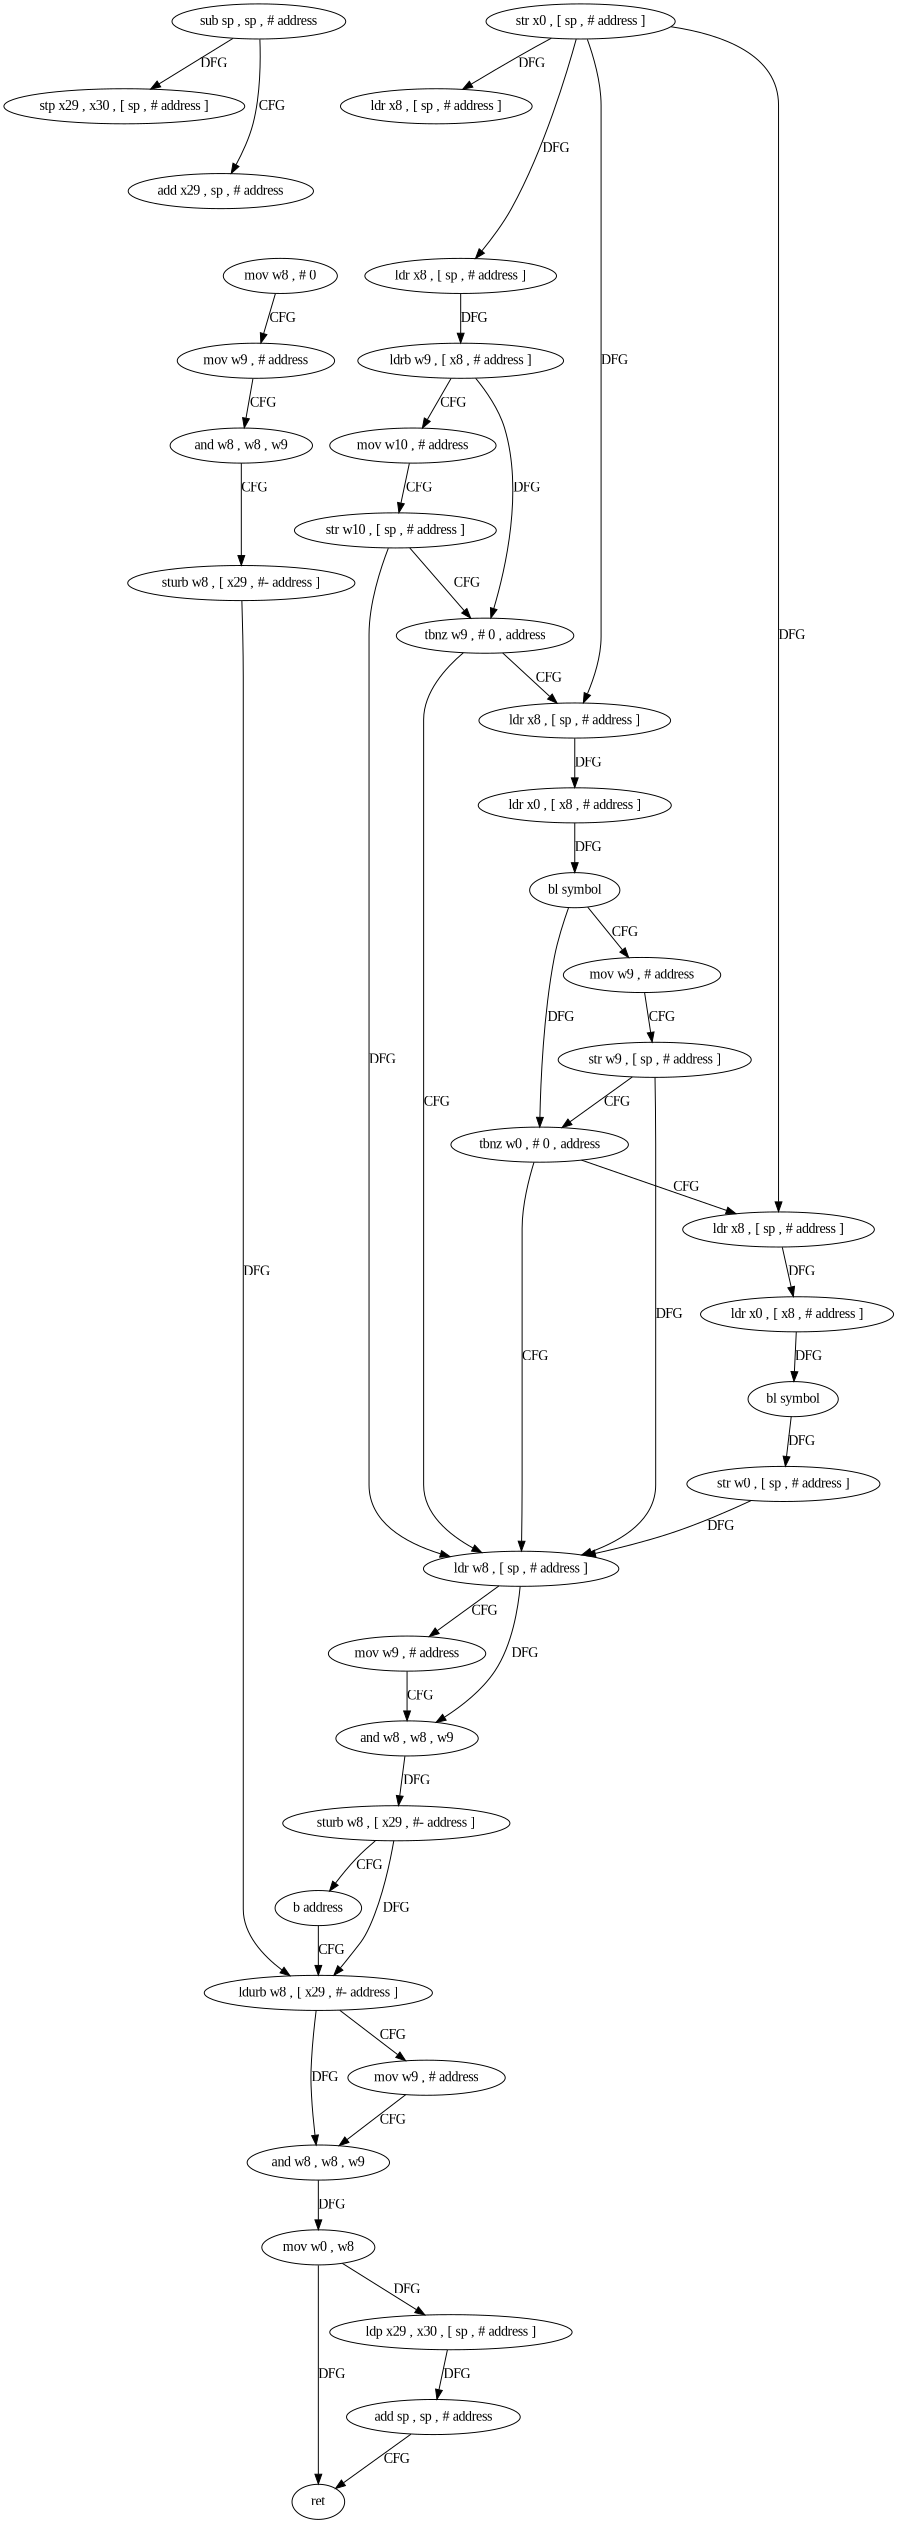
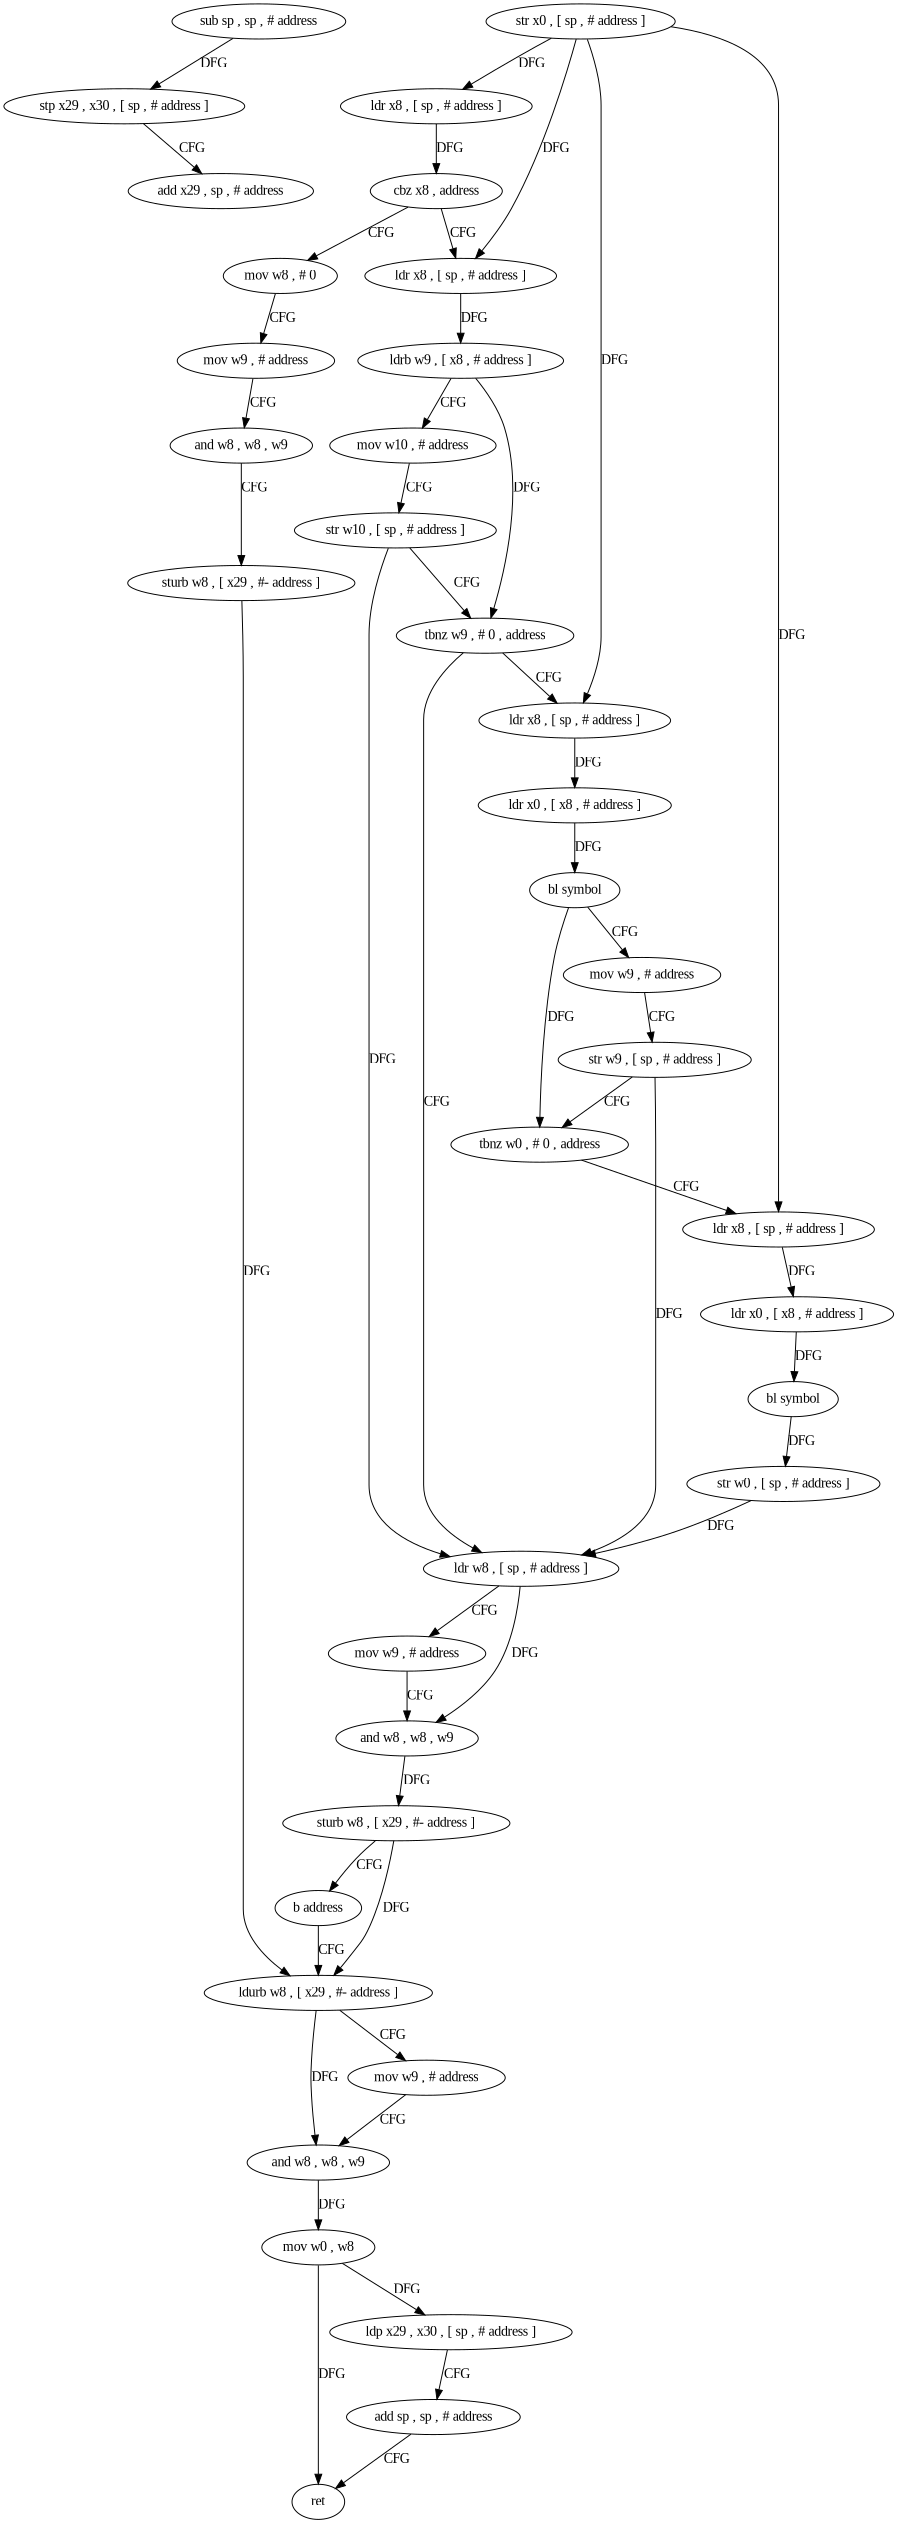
edge "sub sp , sp , # address" -> "add x29 , sp , # address": now "stp x29 , x30 , [ sp , # address ]" -> "add x29 , sp , # address"
node "cbz x8 , address": added
edge "tbnz w0 , # 0 , address" -> "ldr w8 , [ sp , # address ]": removed, label "CFG"
edge "ldp x29 , x30 , [ sp , # address ]" -> "add sp , sp , # address": label "DFG" -> "CFG"
